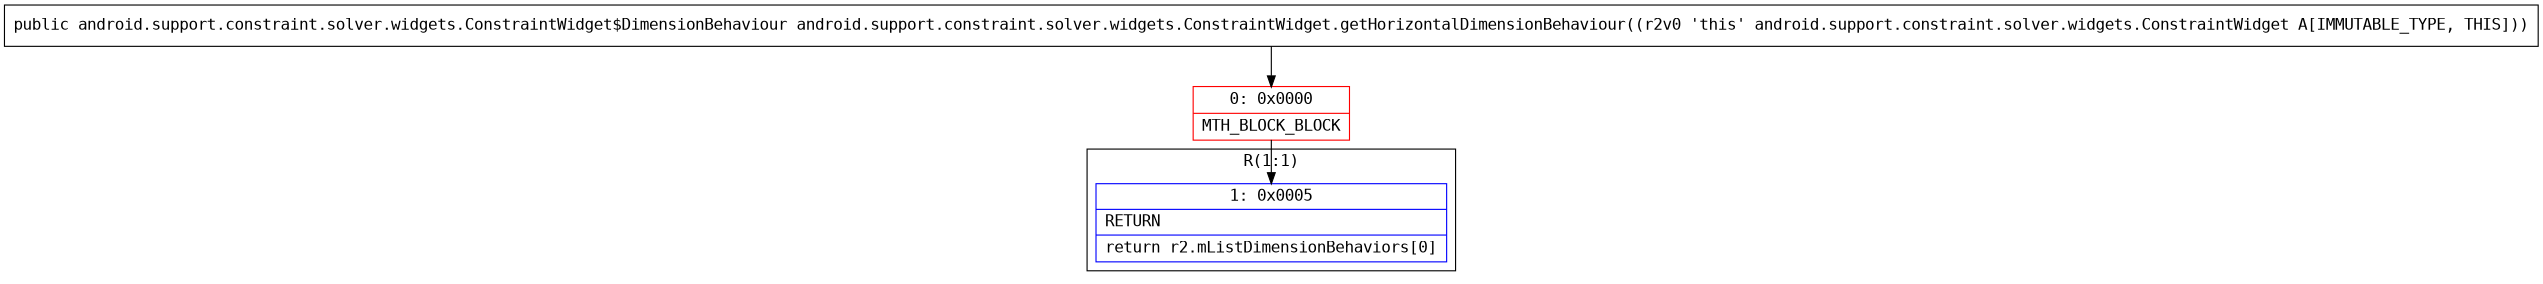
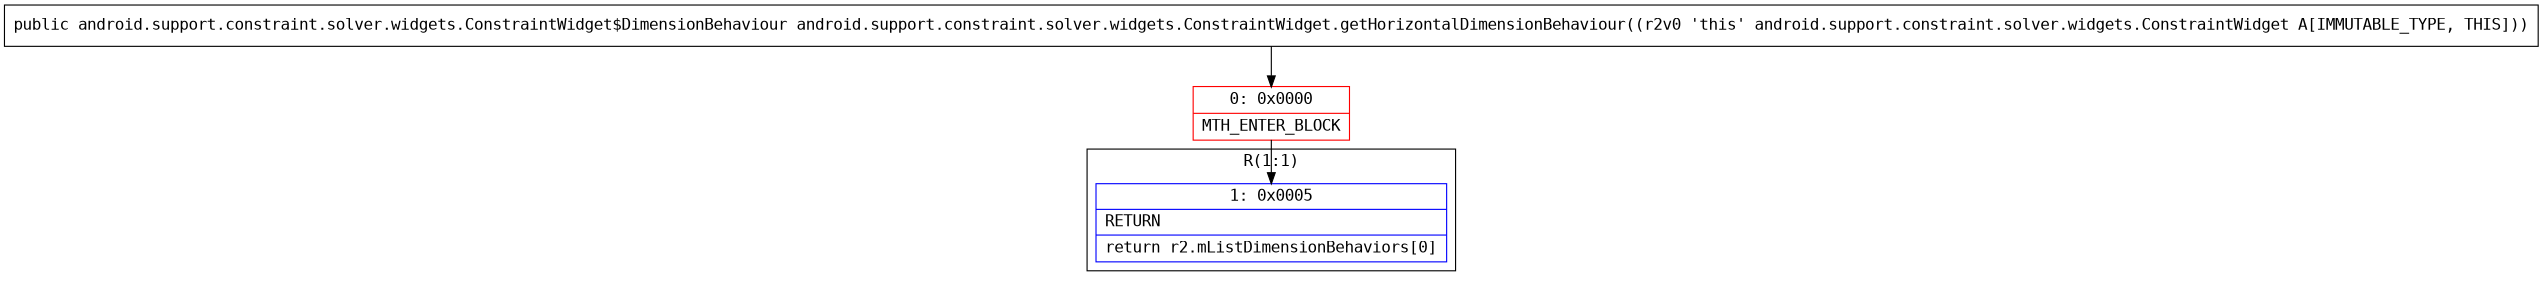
node "0: 0x0000": text "MTH_BLOCK_BLOCK" -> "MTH_ENTER_BLOCK"
